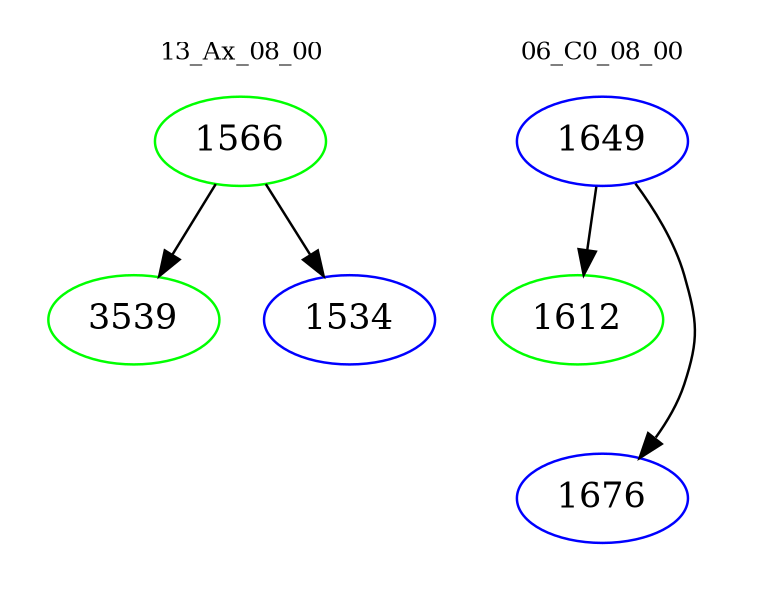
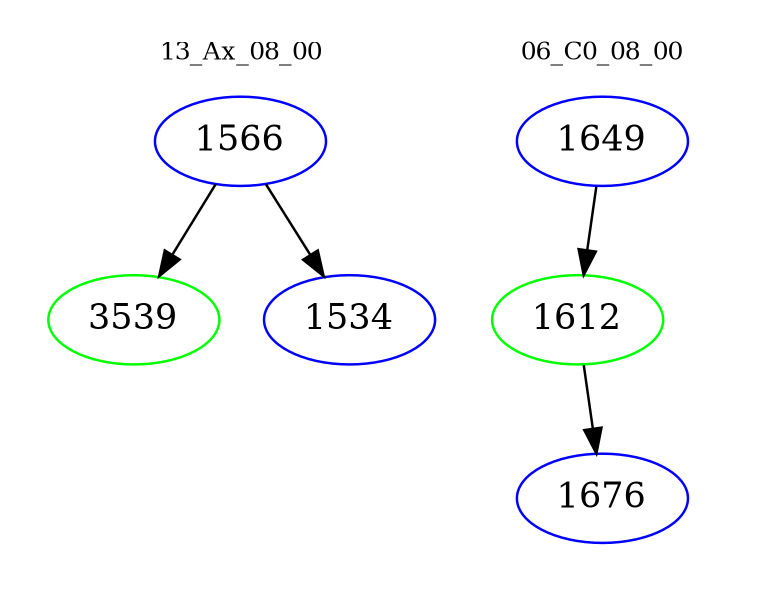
node "1566": color green -> blue
edge "1649" -> "1676": now "1612" -> "1676"
